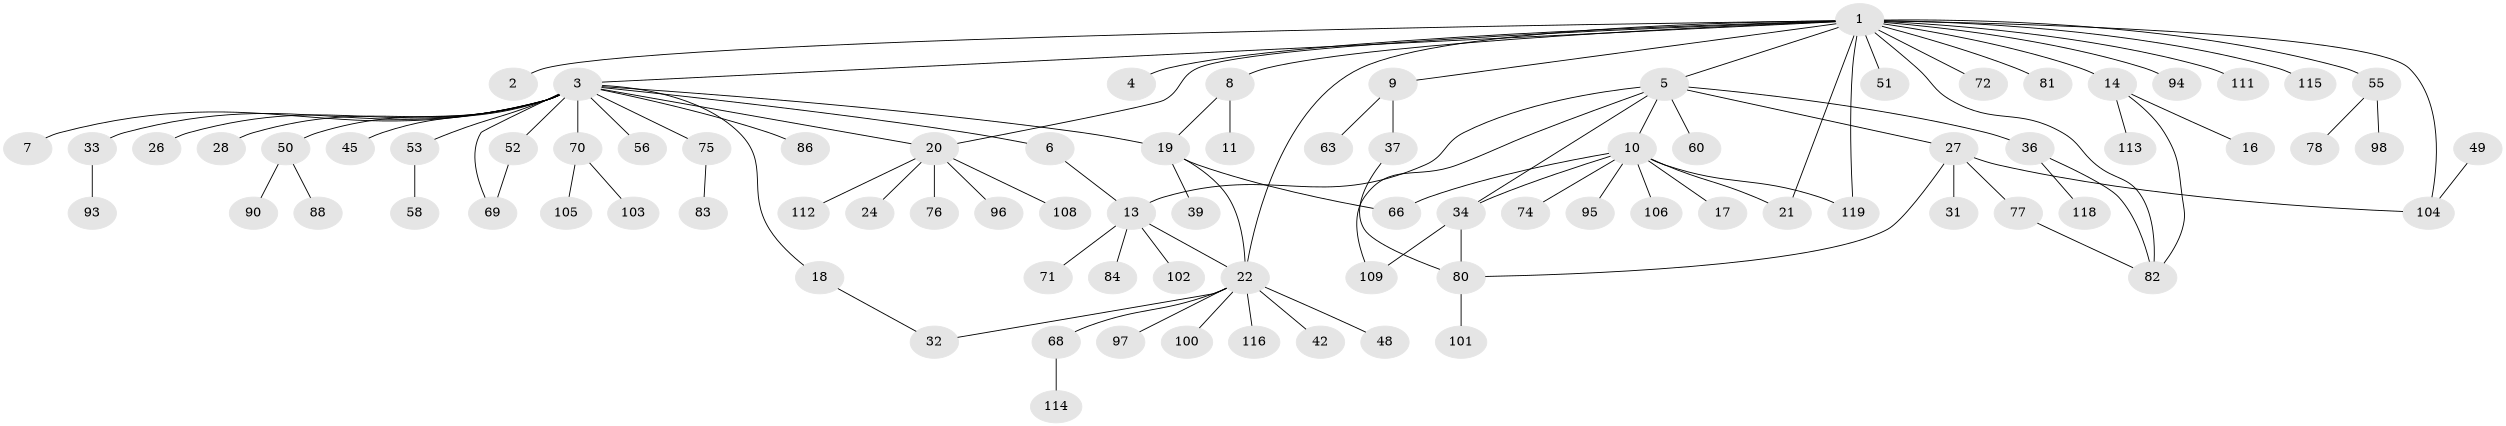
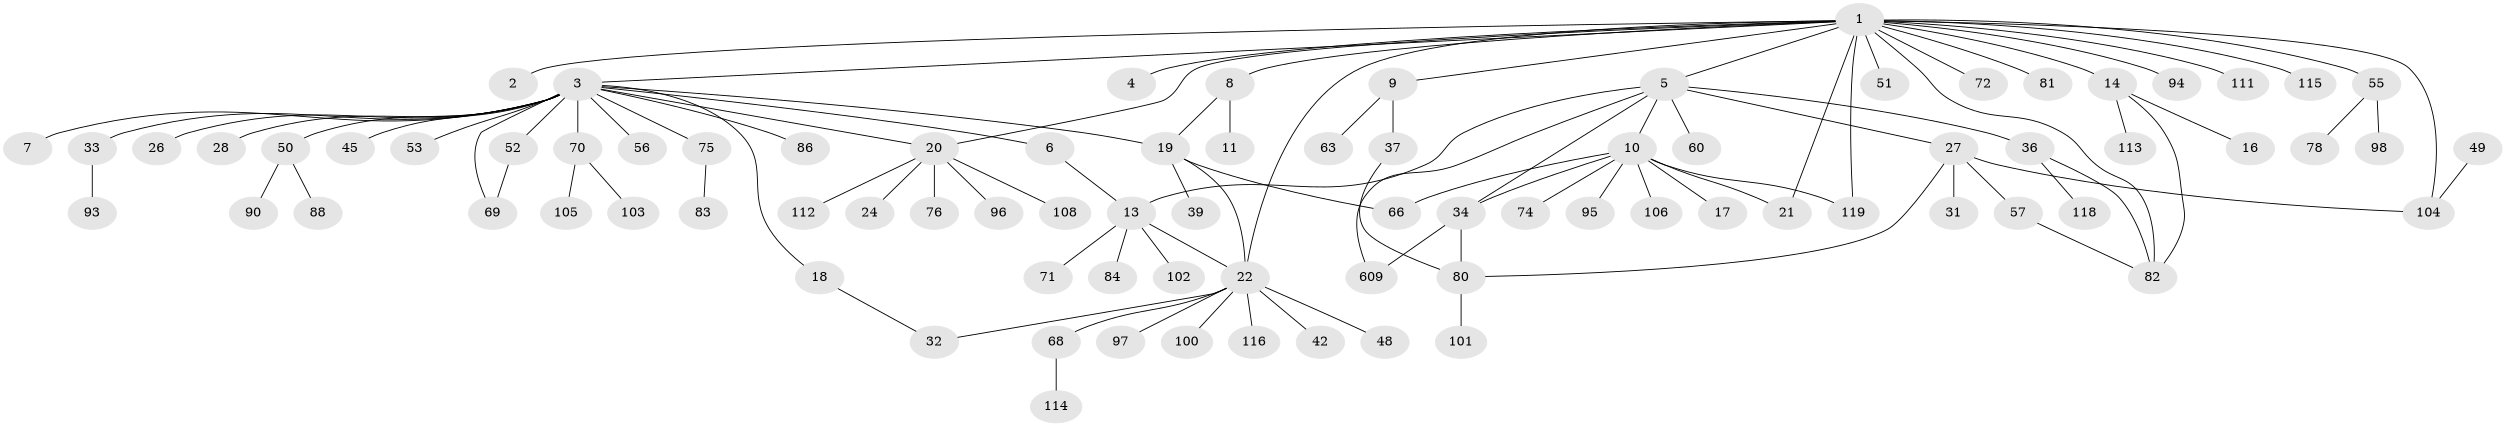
node "58": removed
node "77": label "77" -> "57"
node "109": label "109" -> "609"
